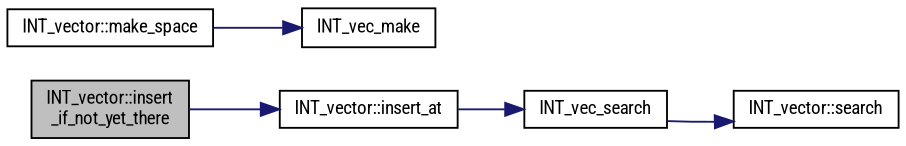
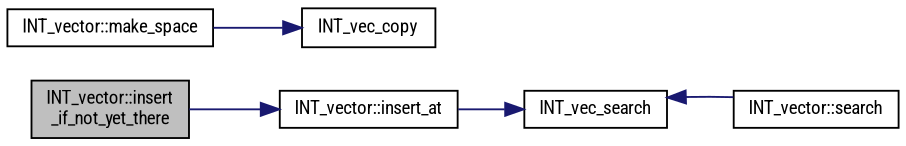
node "INT_vec_make": label "INT_vec_make" -> "INT_vec_copy"
edge "INT_vec_search" -> "INT_vector::search": reversed
